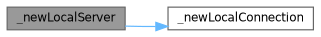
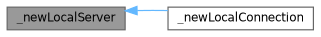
edge "_newLocalServer" -> "_newLocalConnection": reversed
